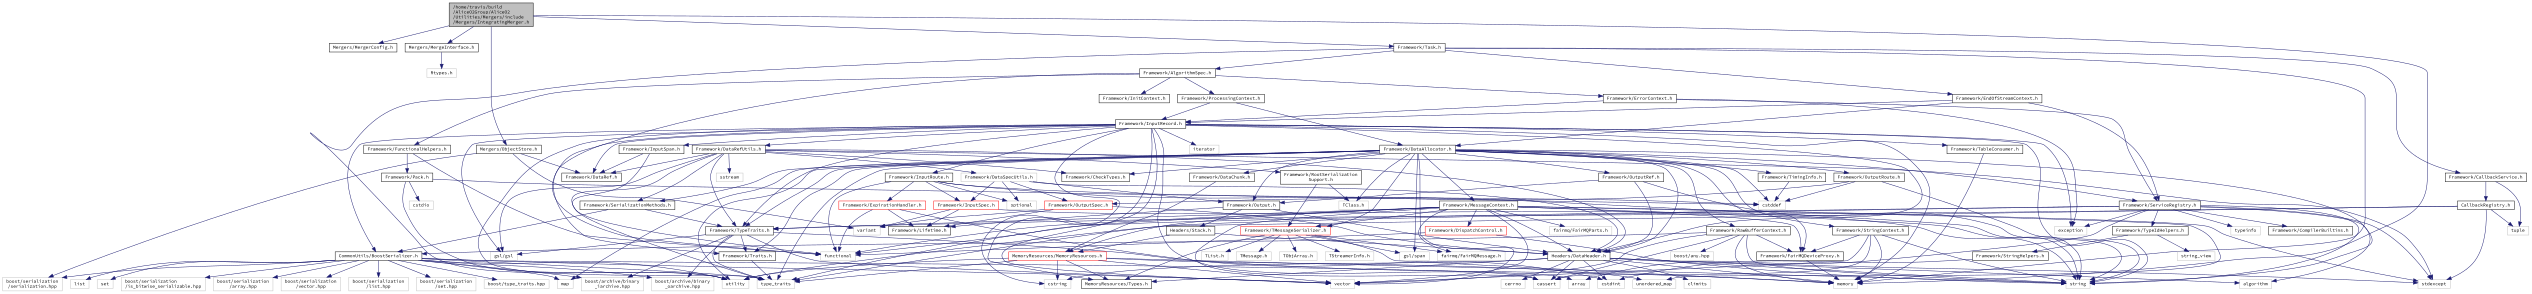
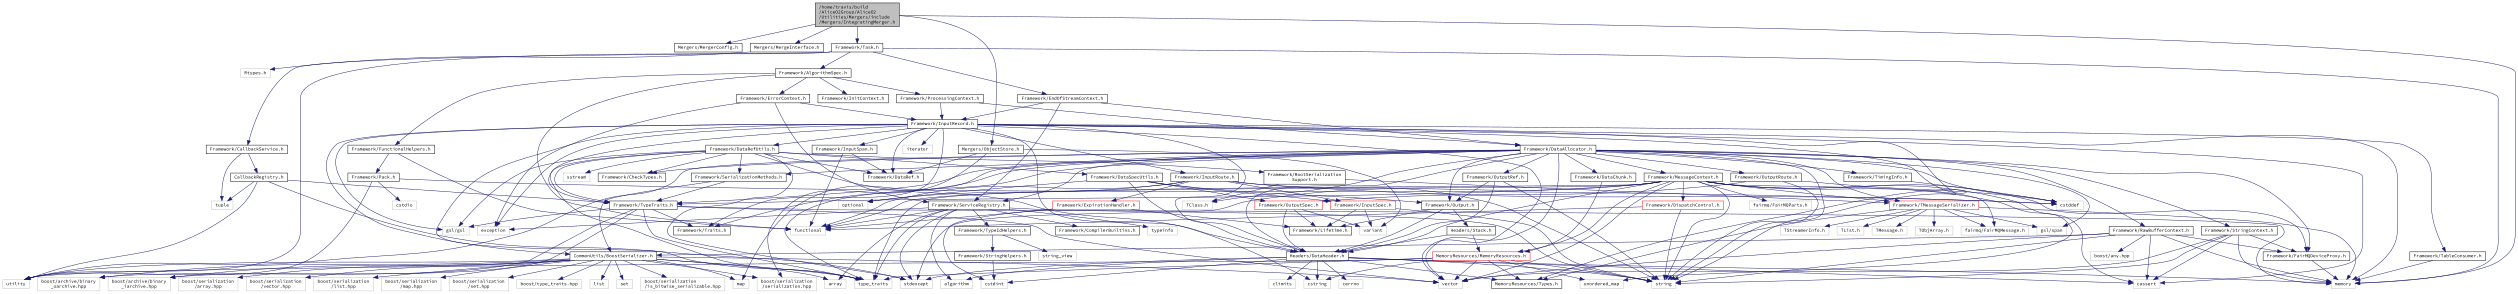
node "Framework/DataSpecUtils.h": color grey75 -> black
edge "Framework/Traits.h" -> "type_traits": removed
node "boost/serialization /map.hpp": added
